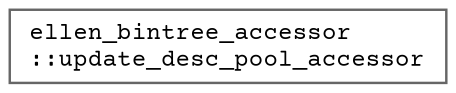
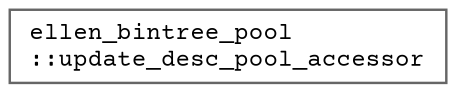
node "ellen_bintree_accessor ::update_desc_pool_accessor": label "ellen_bintree_accessor ::update_desc_pool_accessor" -> "ellen_bintree_pool ::update_desc_pool_accessor"
